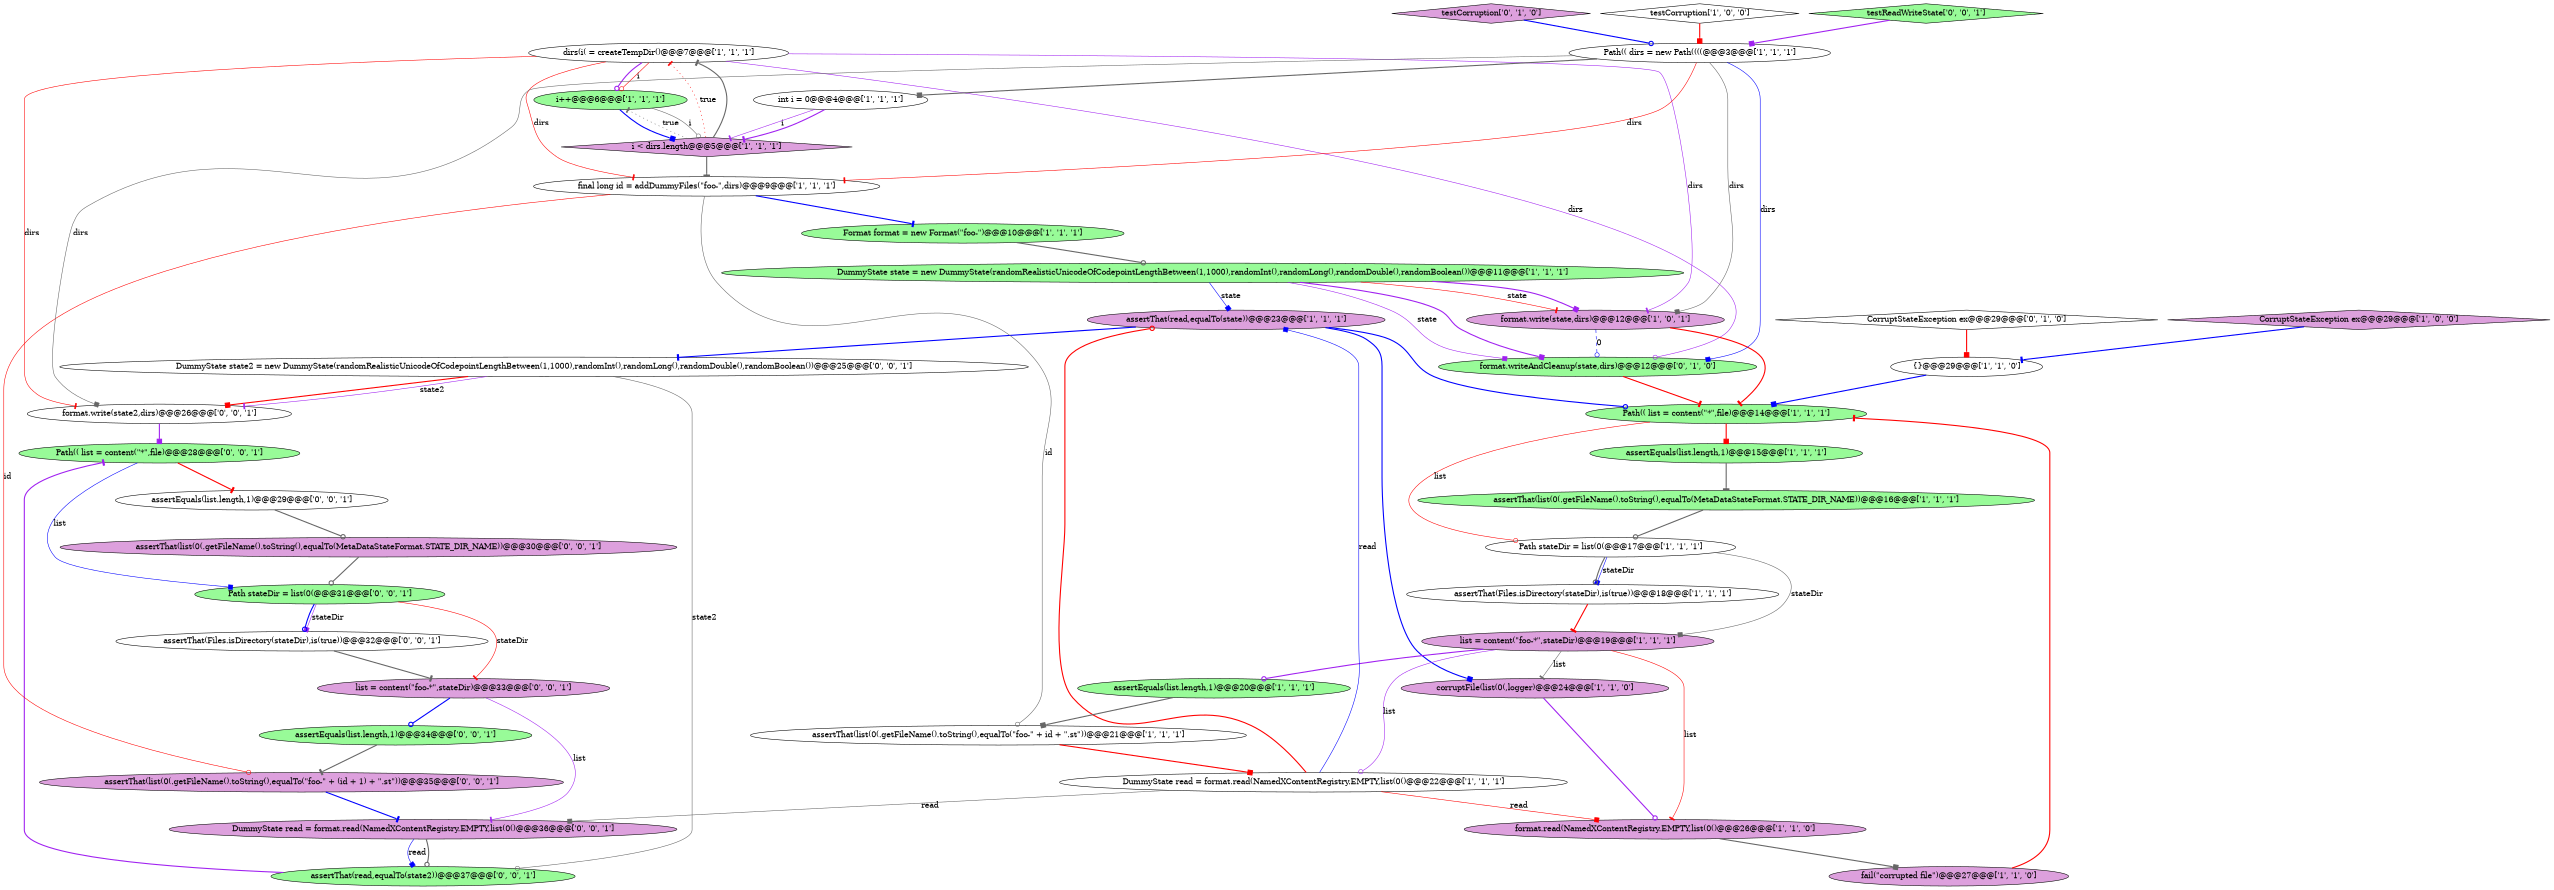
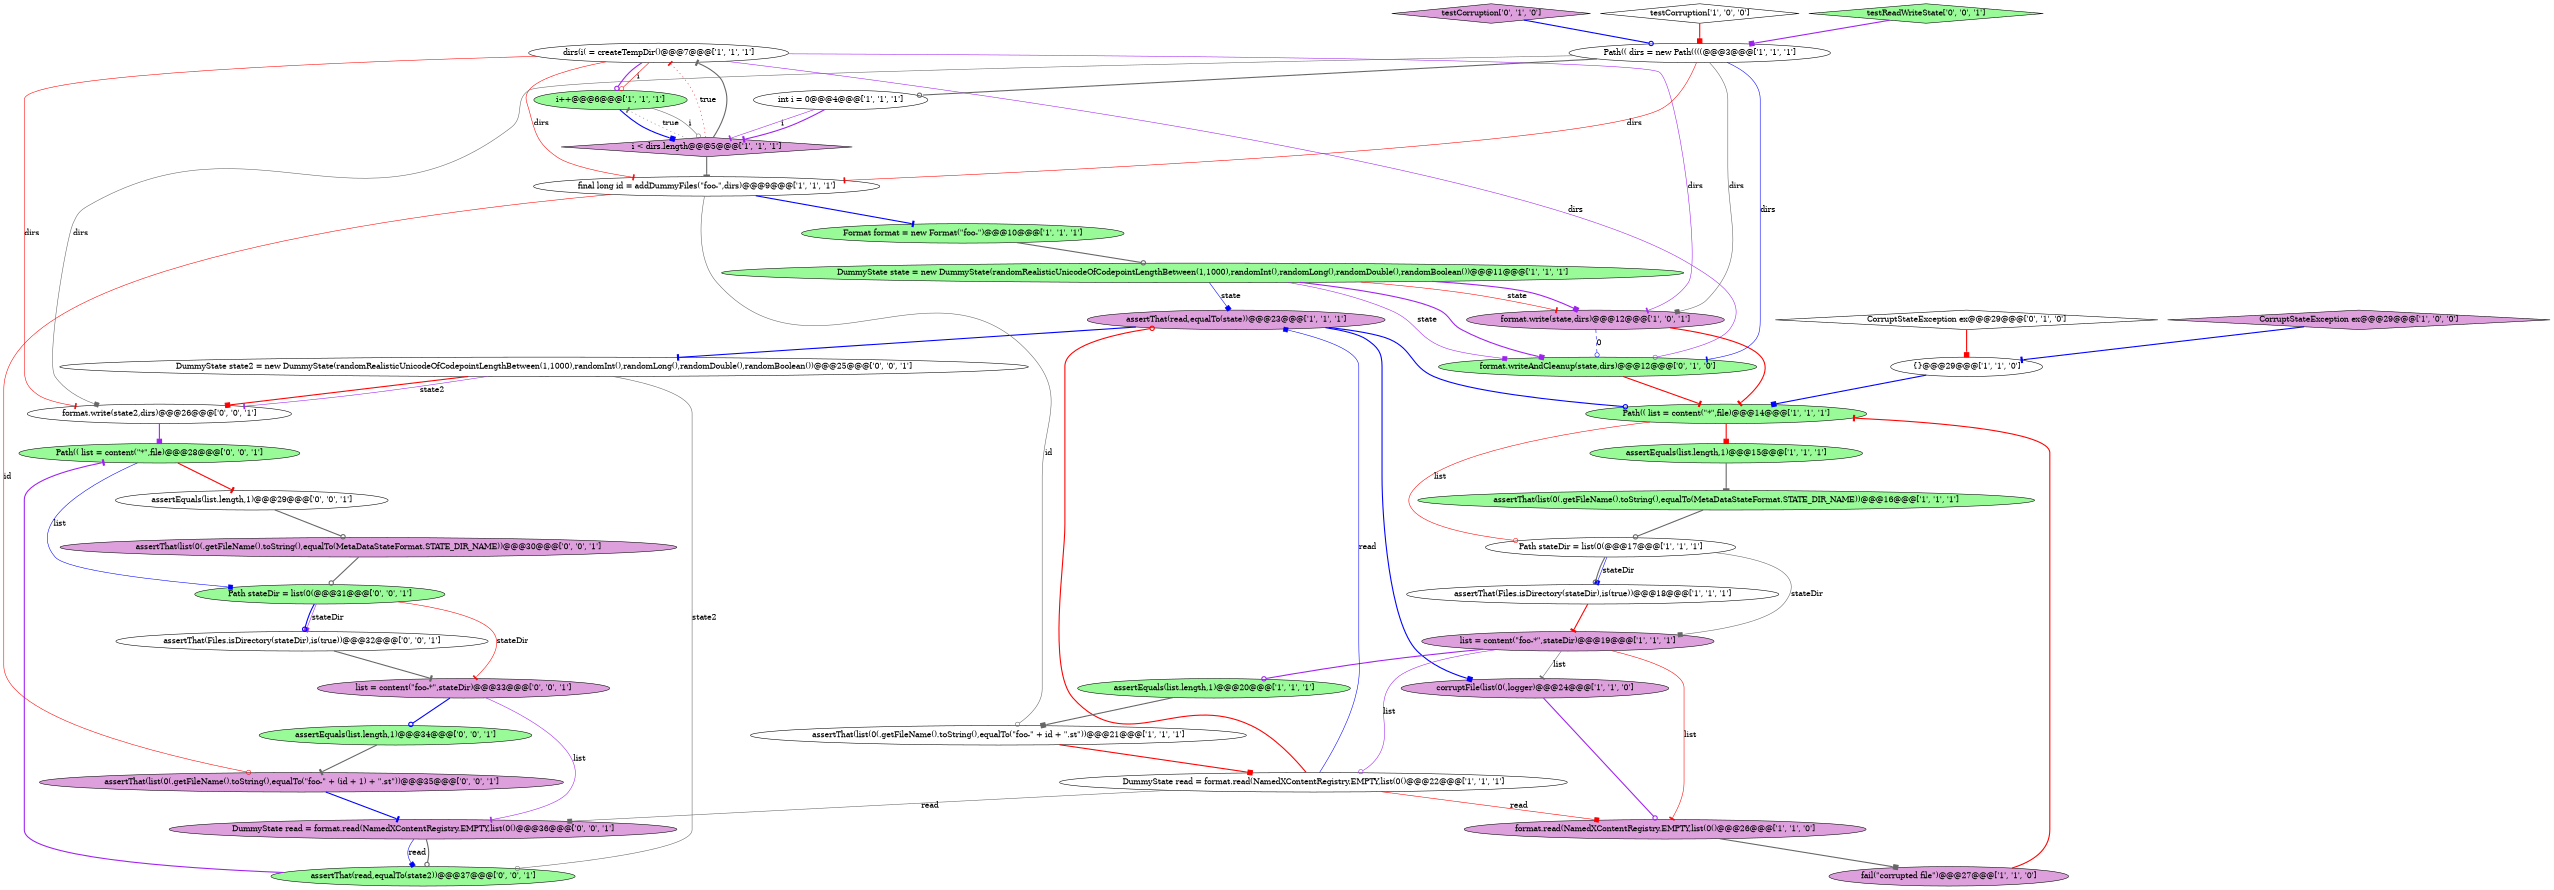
edge "Path(( dirs = new Path((((@@@3@@@['1', '1', '1']" -> "int i = 0@@@4@@@['1', '1', '1']": arrowhead box -> odot
edge "Path(( dirs = new Path((((@@@3@@@['1', '1', '1']" -> "format.writeAndCleanup(state,dirs)@@@12@@@['0', '1', '0']": arrowhead box -> tee
